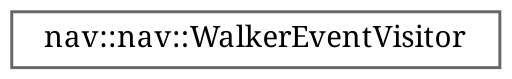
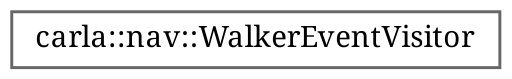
node "nav::nav::WalkerEventVisitor": label "nav::nav::WalkerEventVisitor" -> "carla::nav::WalkerEventVisitor"
